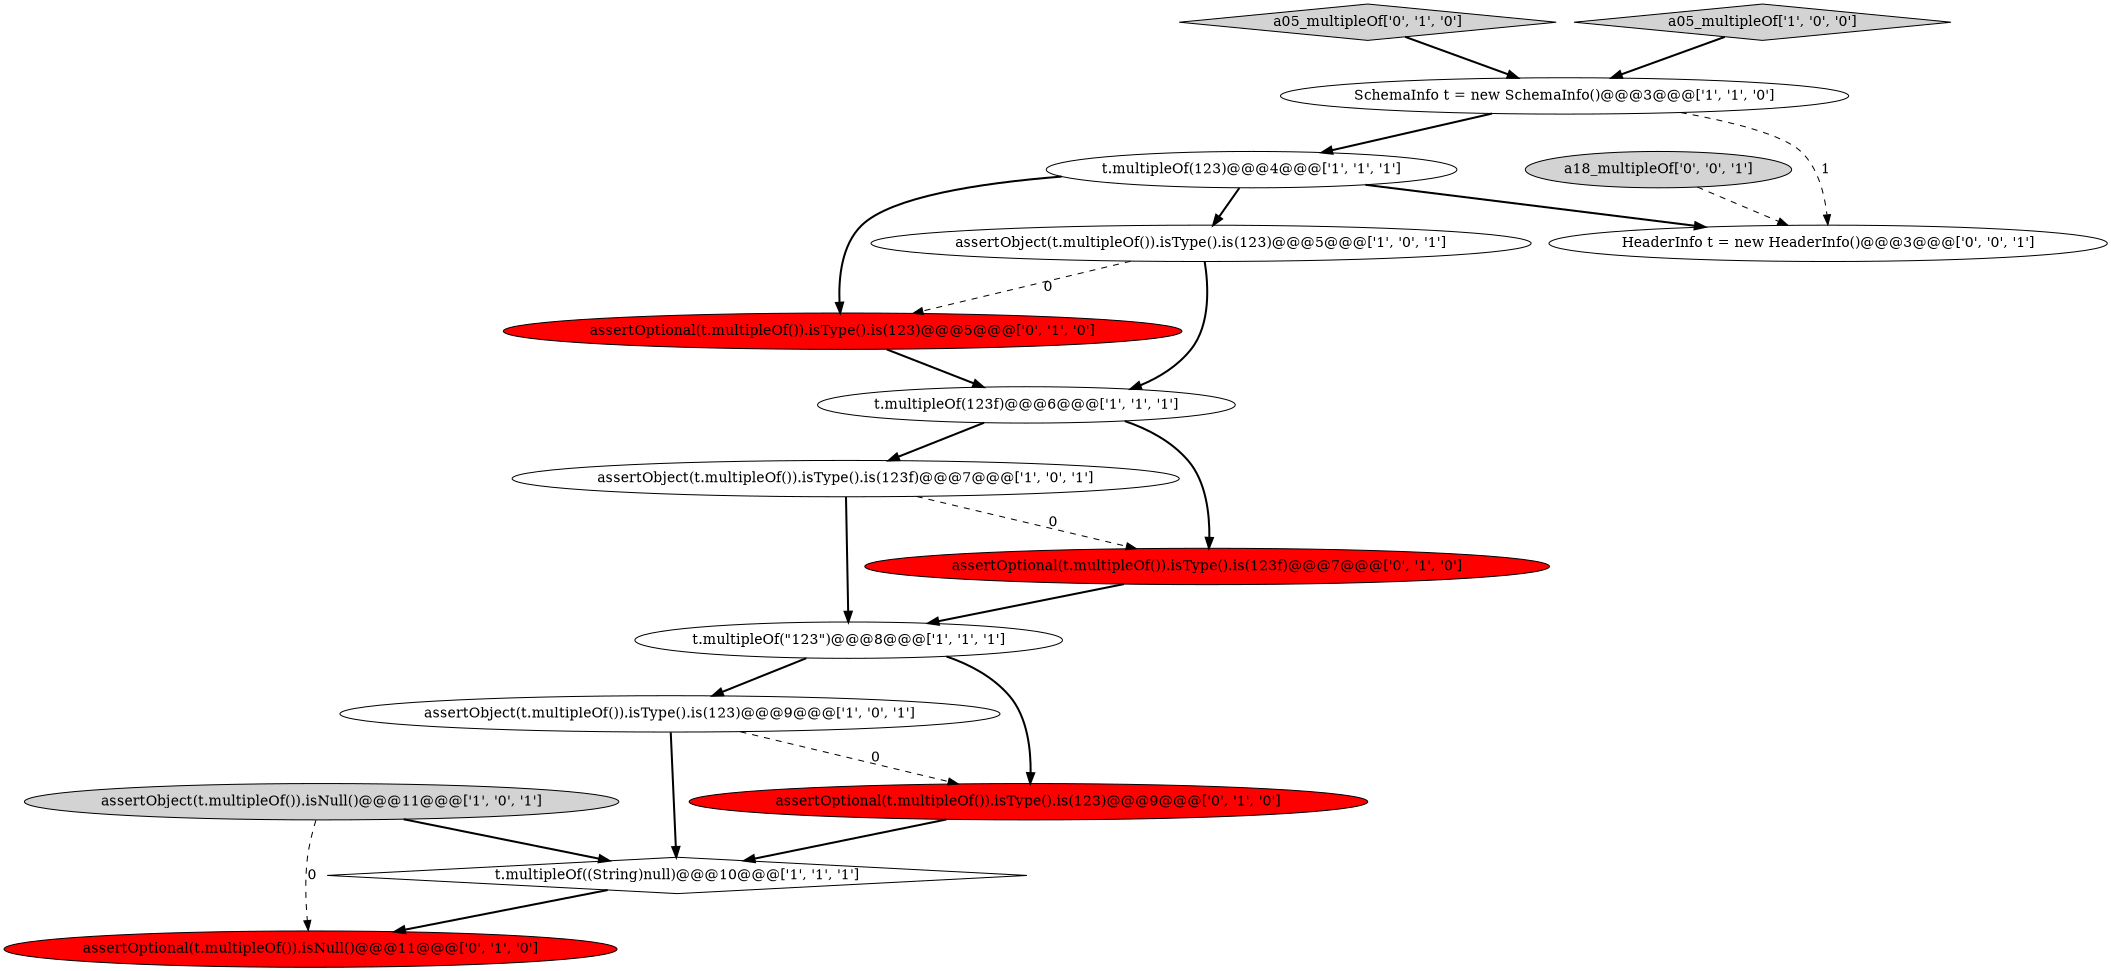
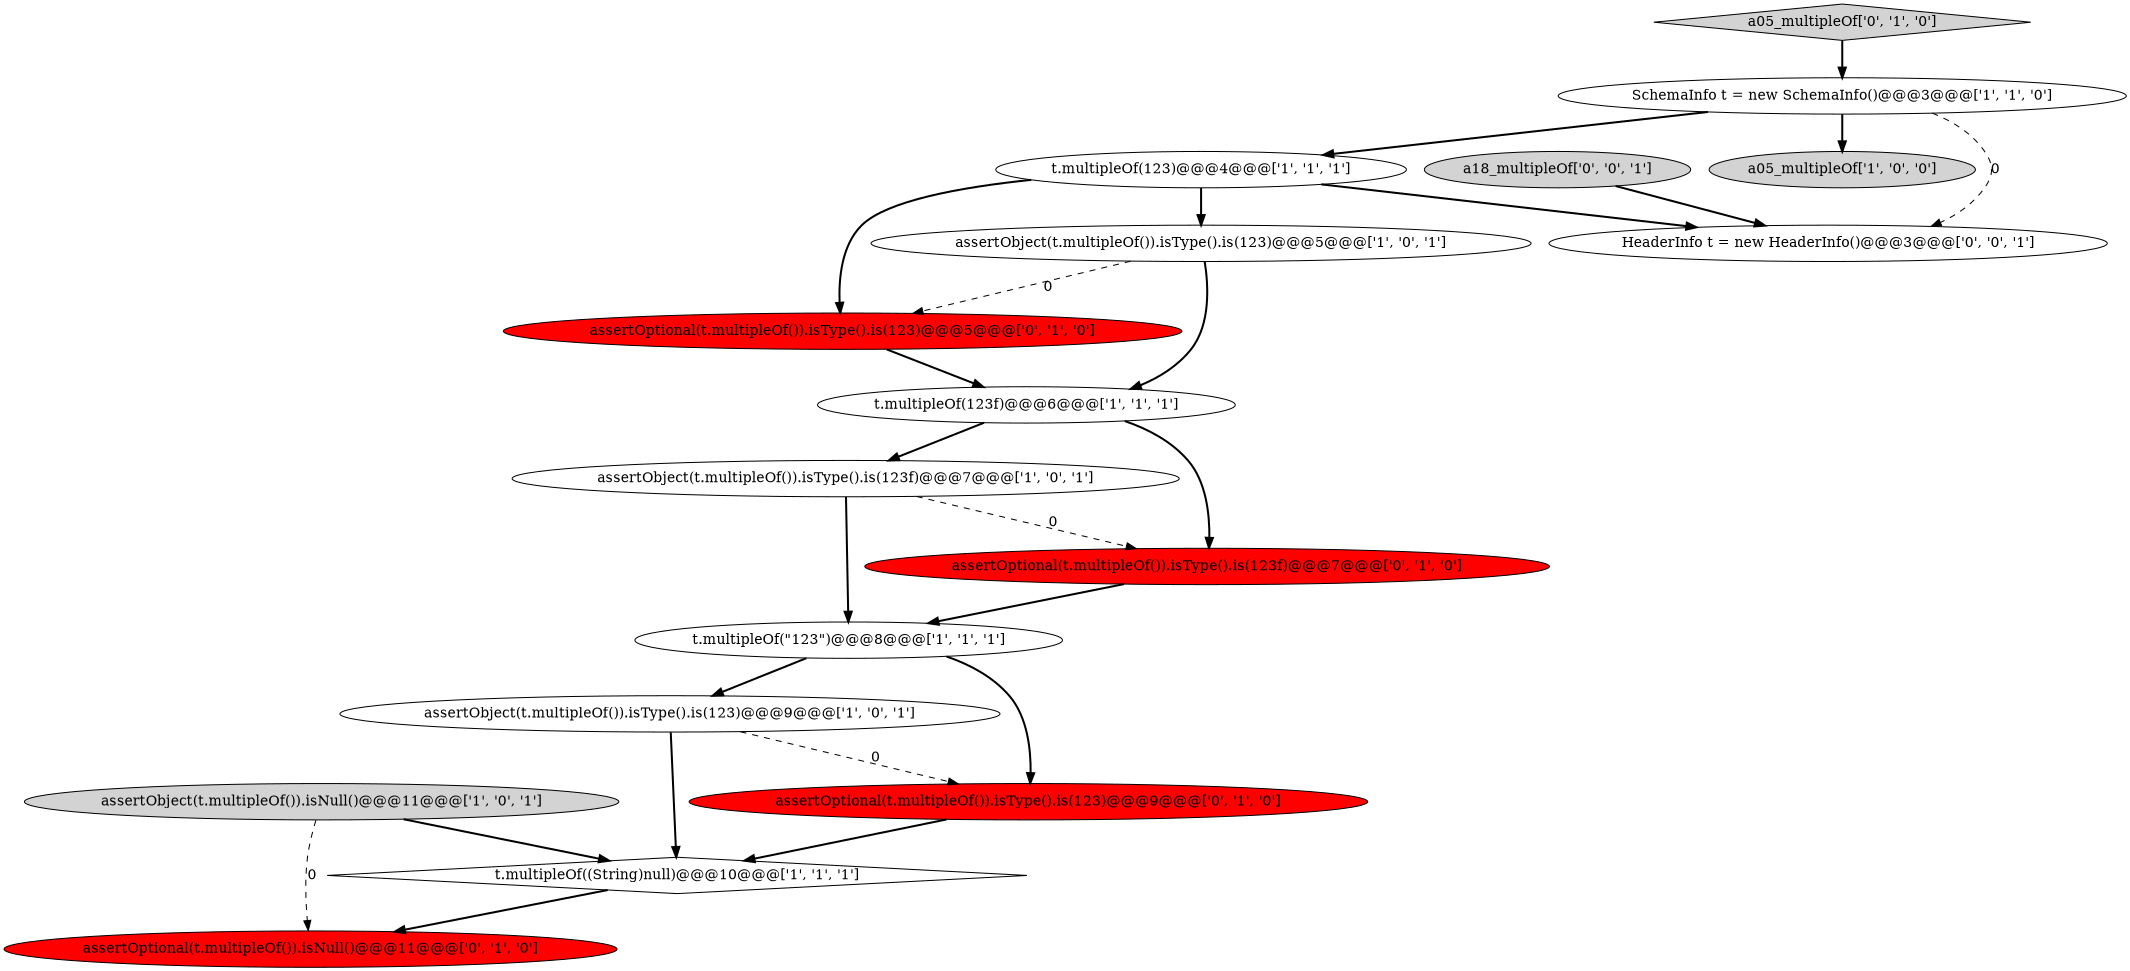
node "a05_multipleOf['1', '0', '0']": shape diamond -> ellipse
edge "a05_multipleOf['1', '0', '0']" -> "SchemaInfo t = new SchemaInfo()@@@3@@@['1', '1', '0']": reversed
edge "SchemaInfo t = new SchemaInfo()@@@3@@@['1', '1', '0']" -> "HeaderInfo t = new HeaderInfo()@@@3@@@['0', '0', '1']": label "1" -> "0"
edge "a18_multipleOf['0', '0', '1']" -> "HeaderInfo t = new HeaderInfo()@@@3@@@['0', '0', '1']": style dashed -> bold
